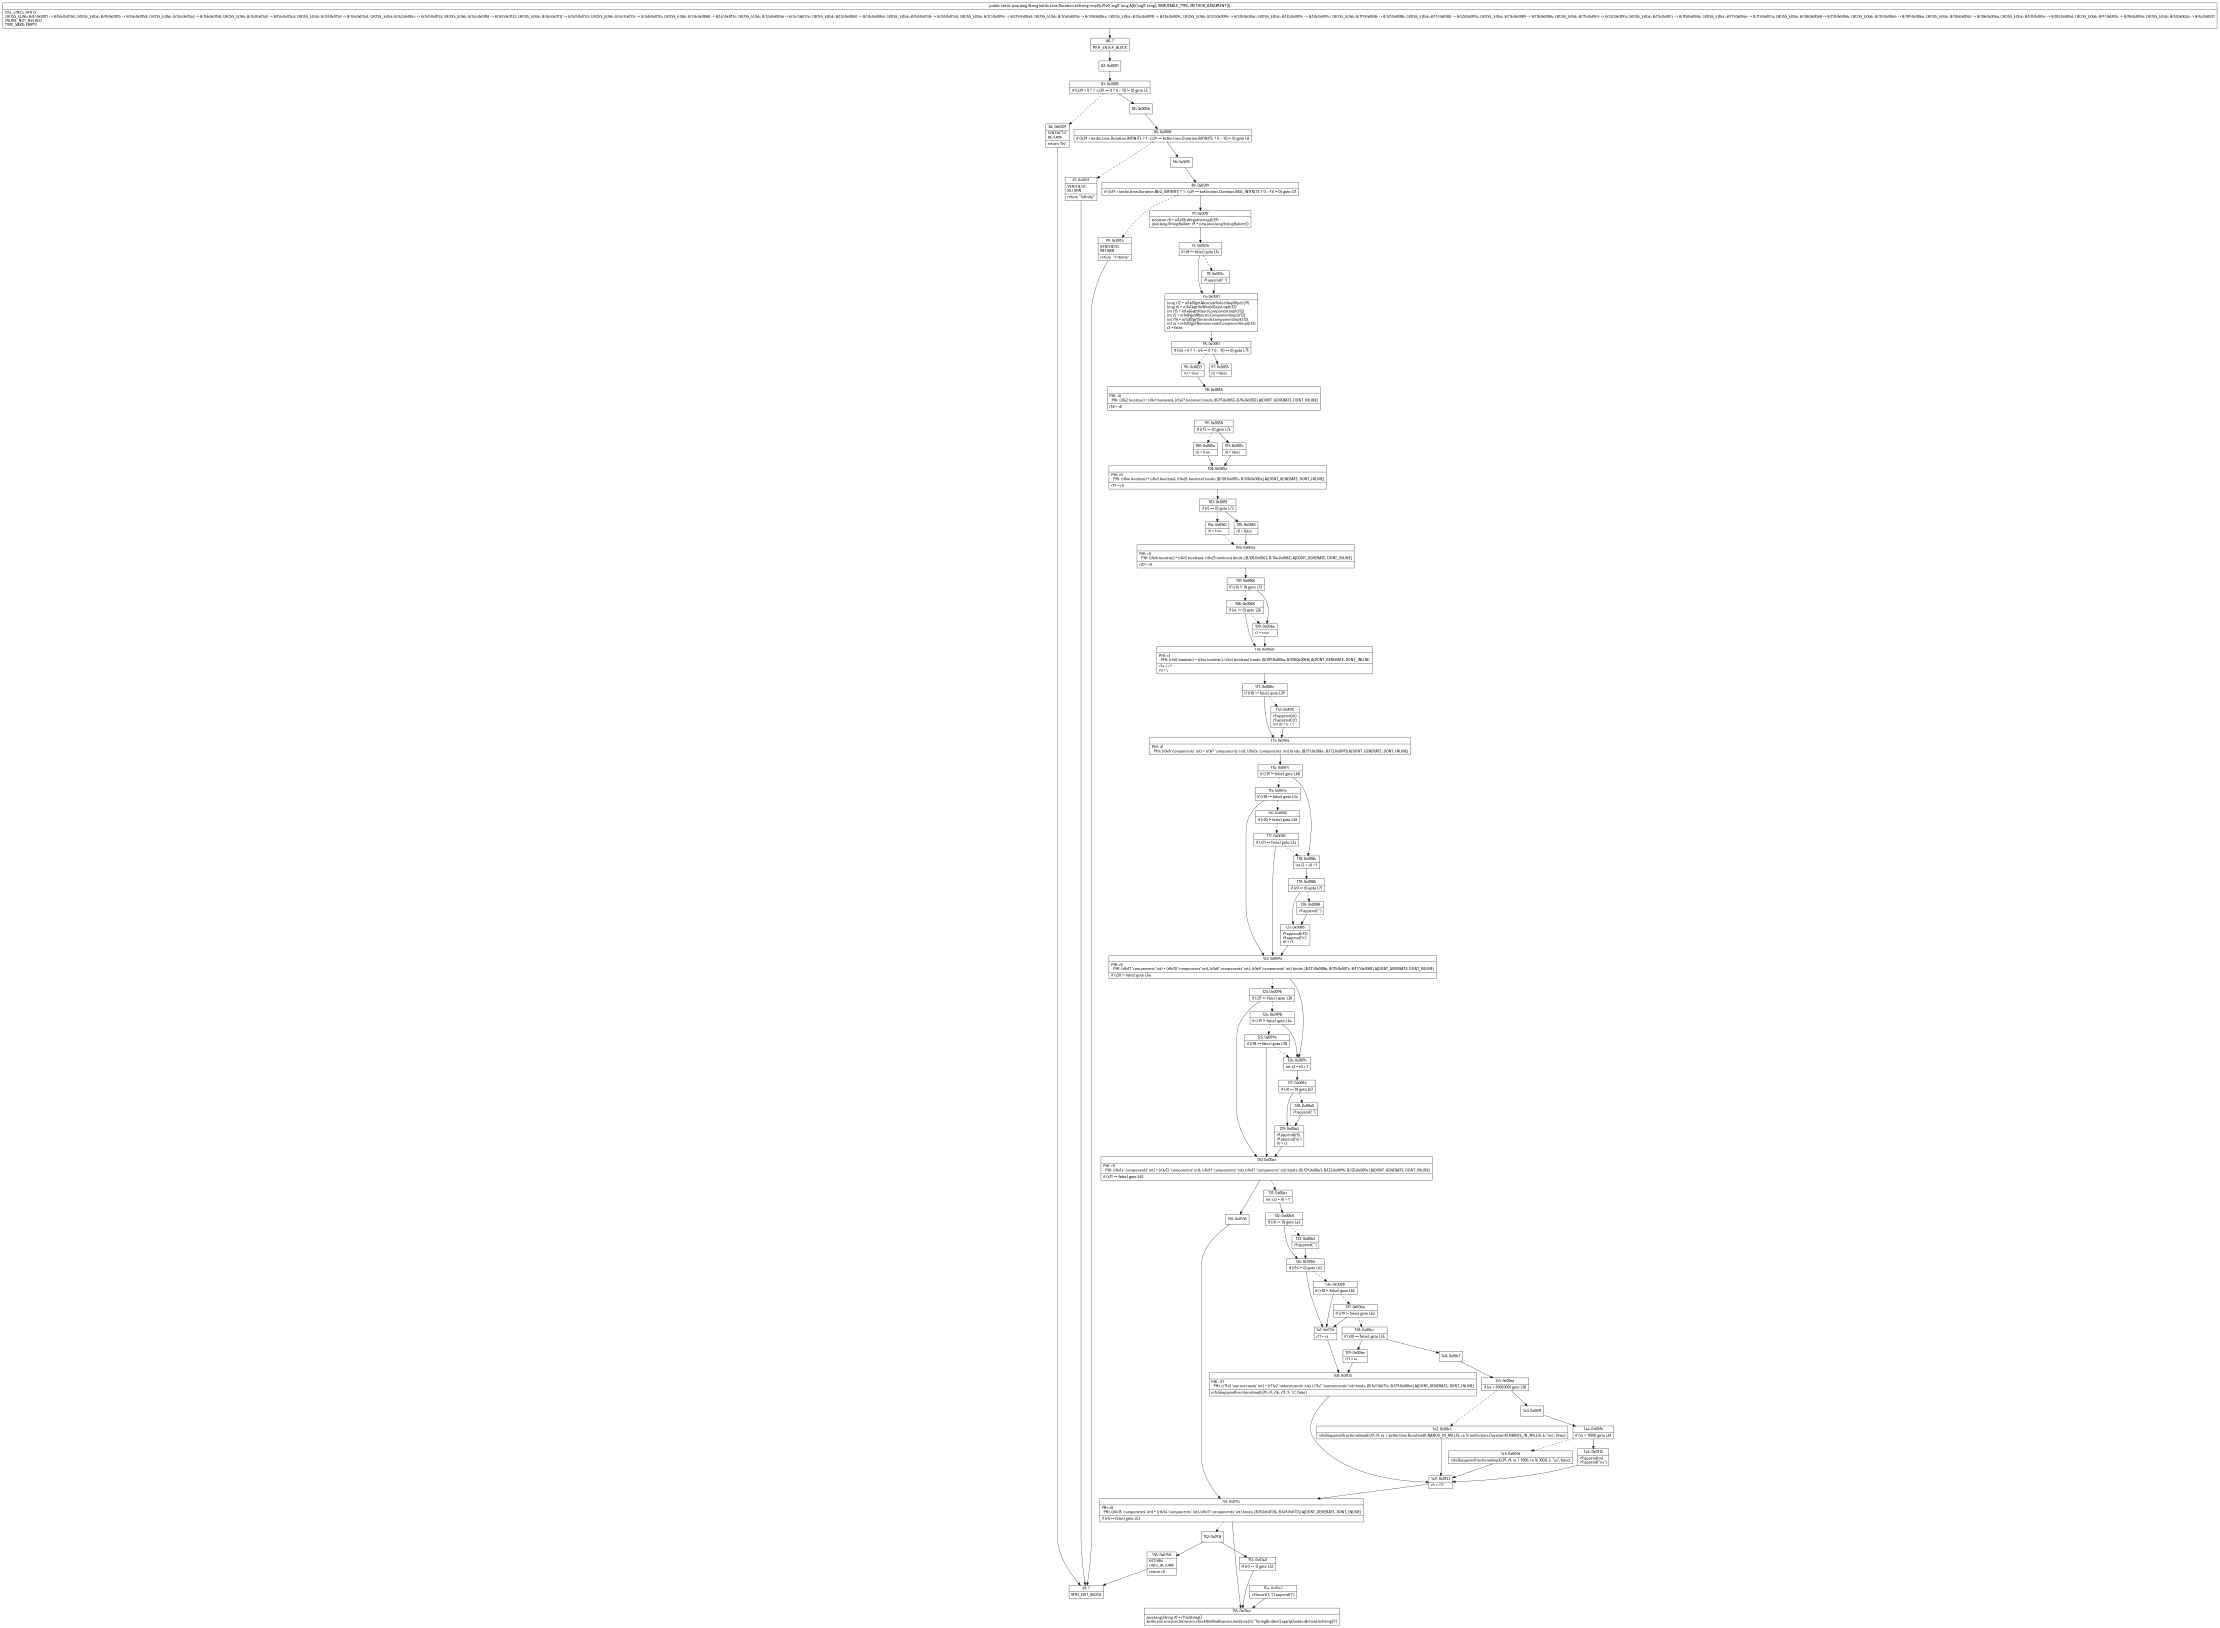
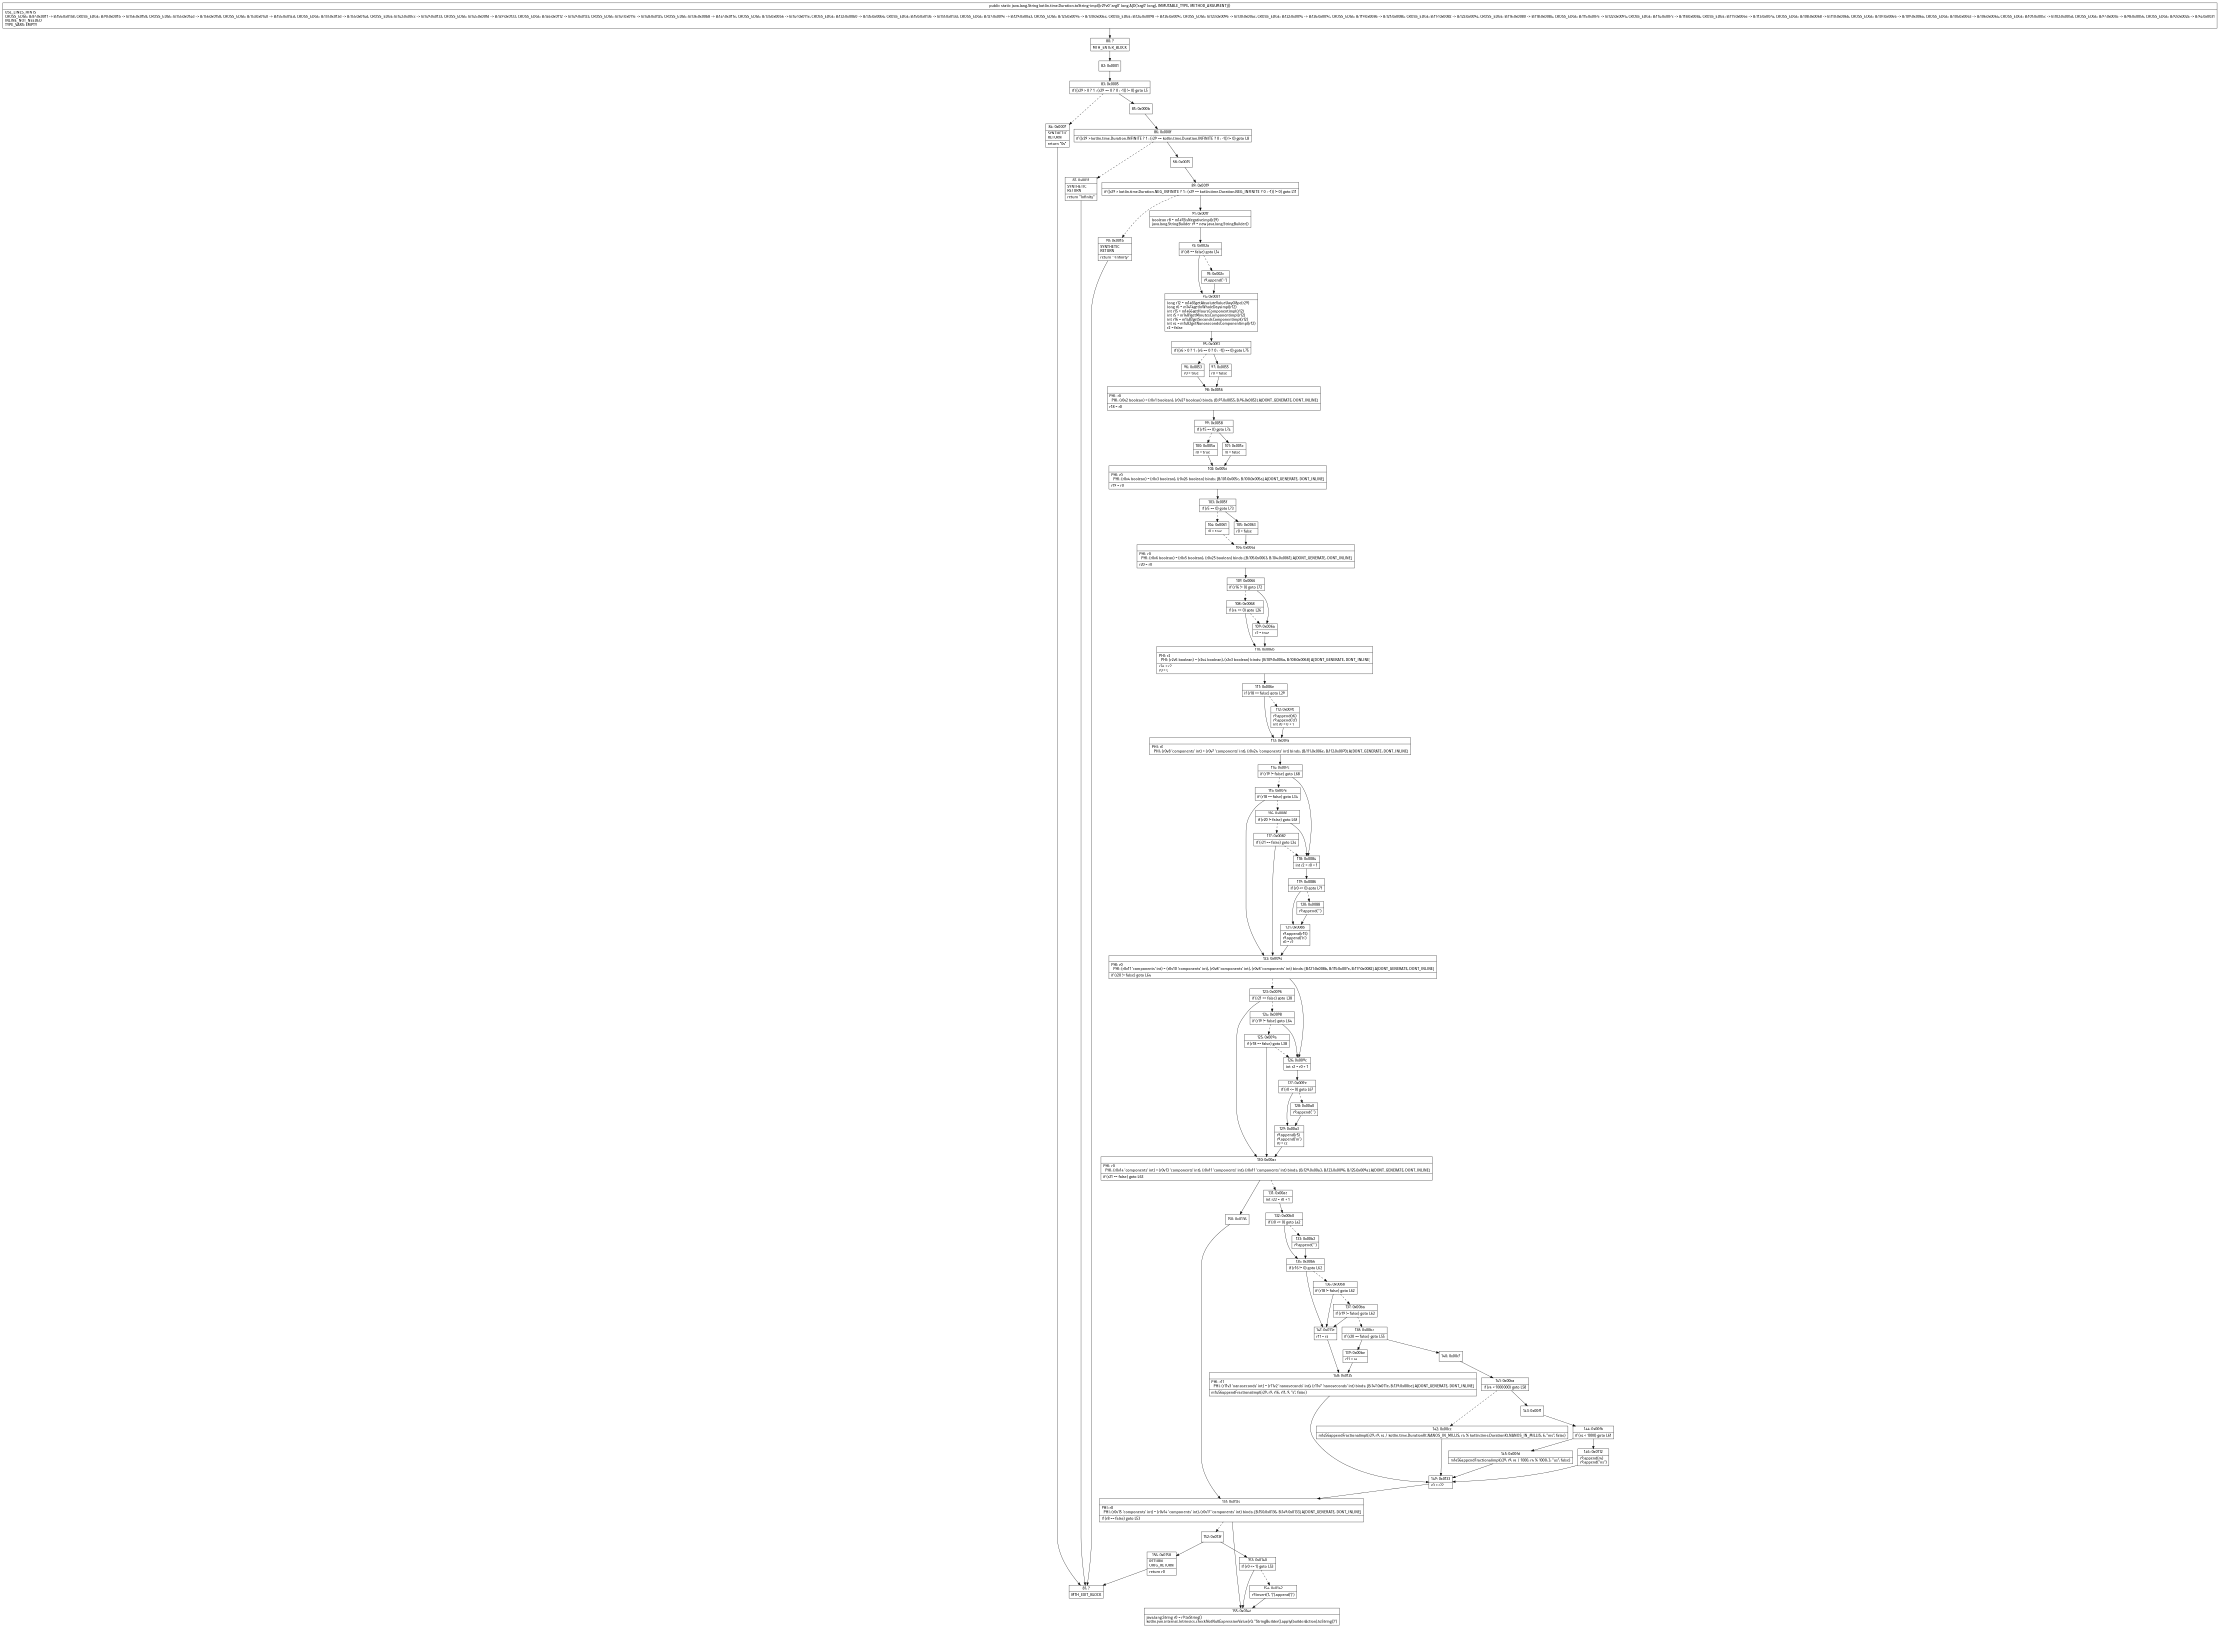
edge "97: 0x0055" -> "98: 0x0056": added
edge "98: 0x0056" -> "99: 0x0058": added
edge "116: 0x0080" -> "118: 0x0084": added
edge "144: 0x00fb" -> "145: 0x00fd": style dashed -> solid
edge "153: 0x0140" -> "154: 0x0142": added
